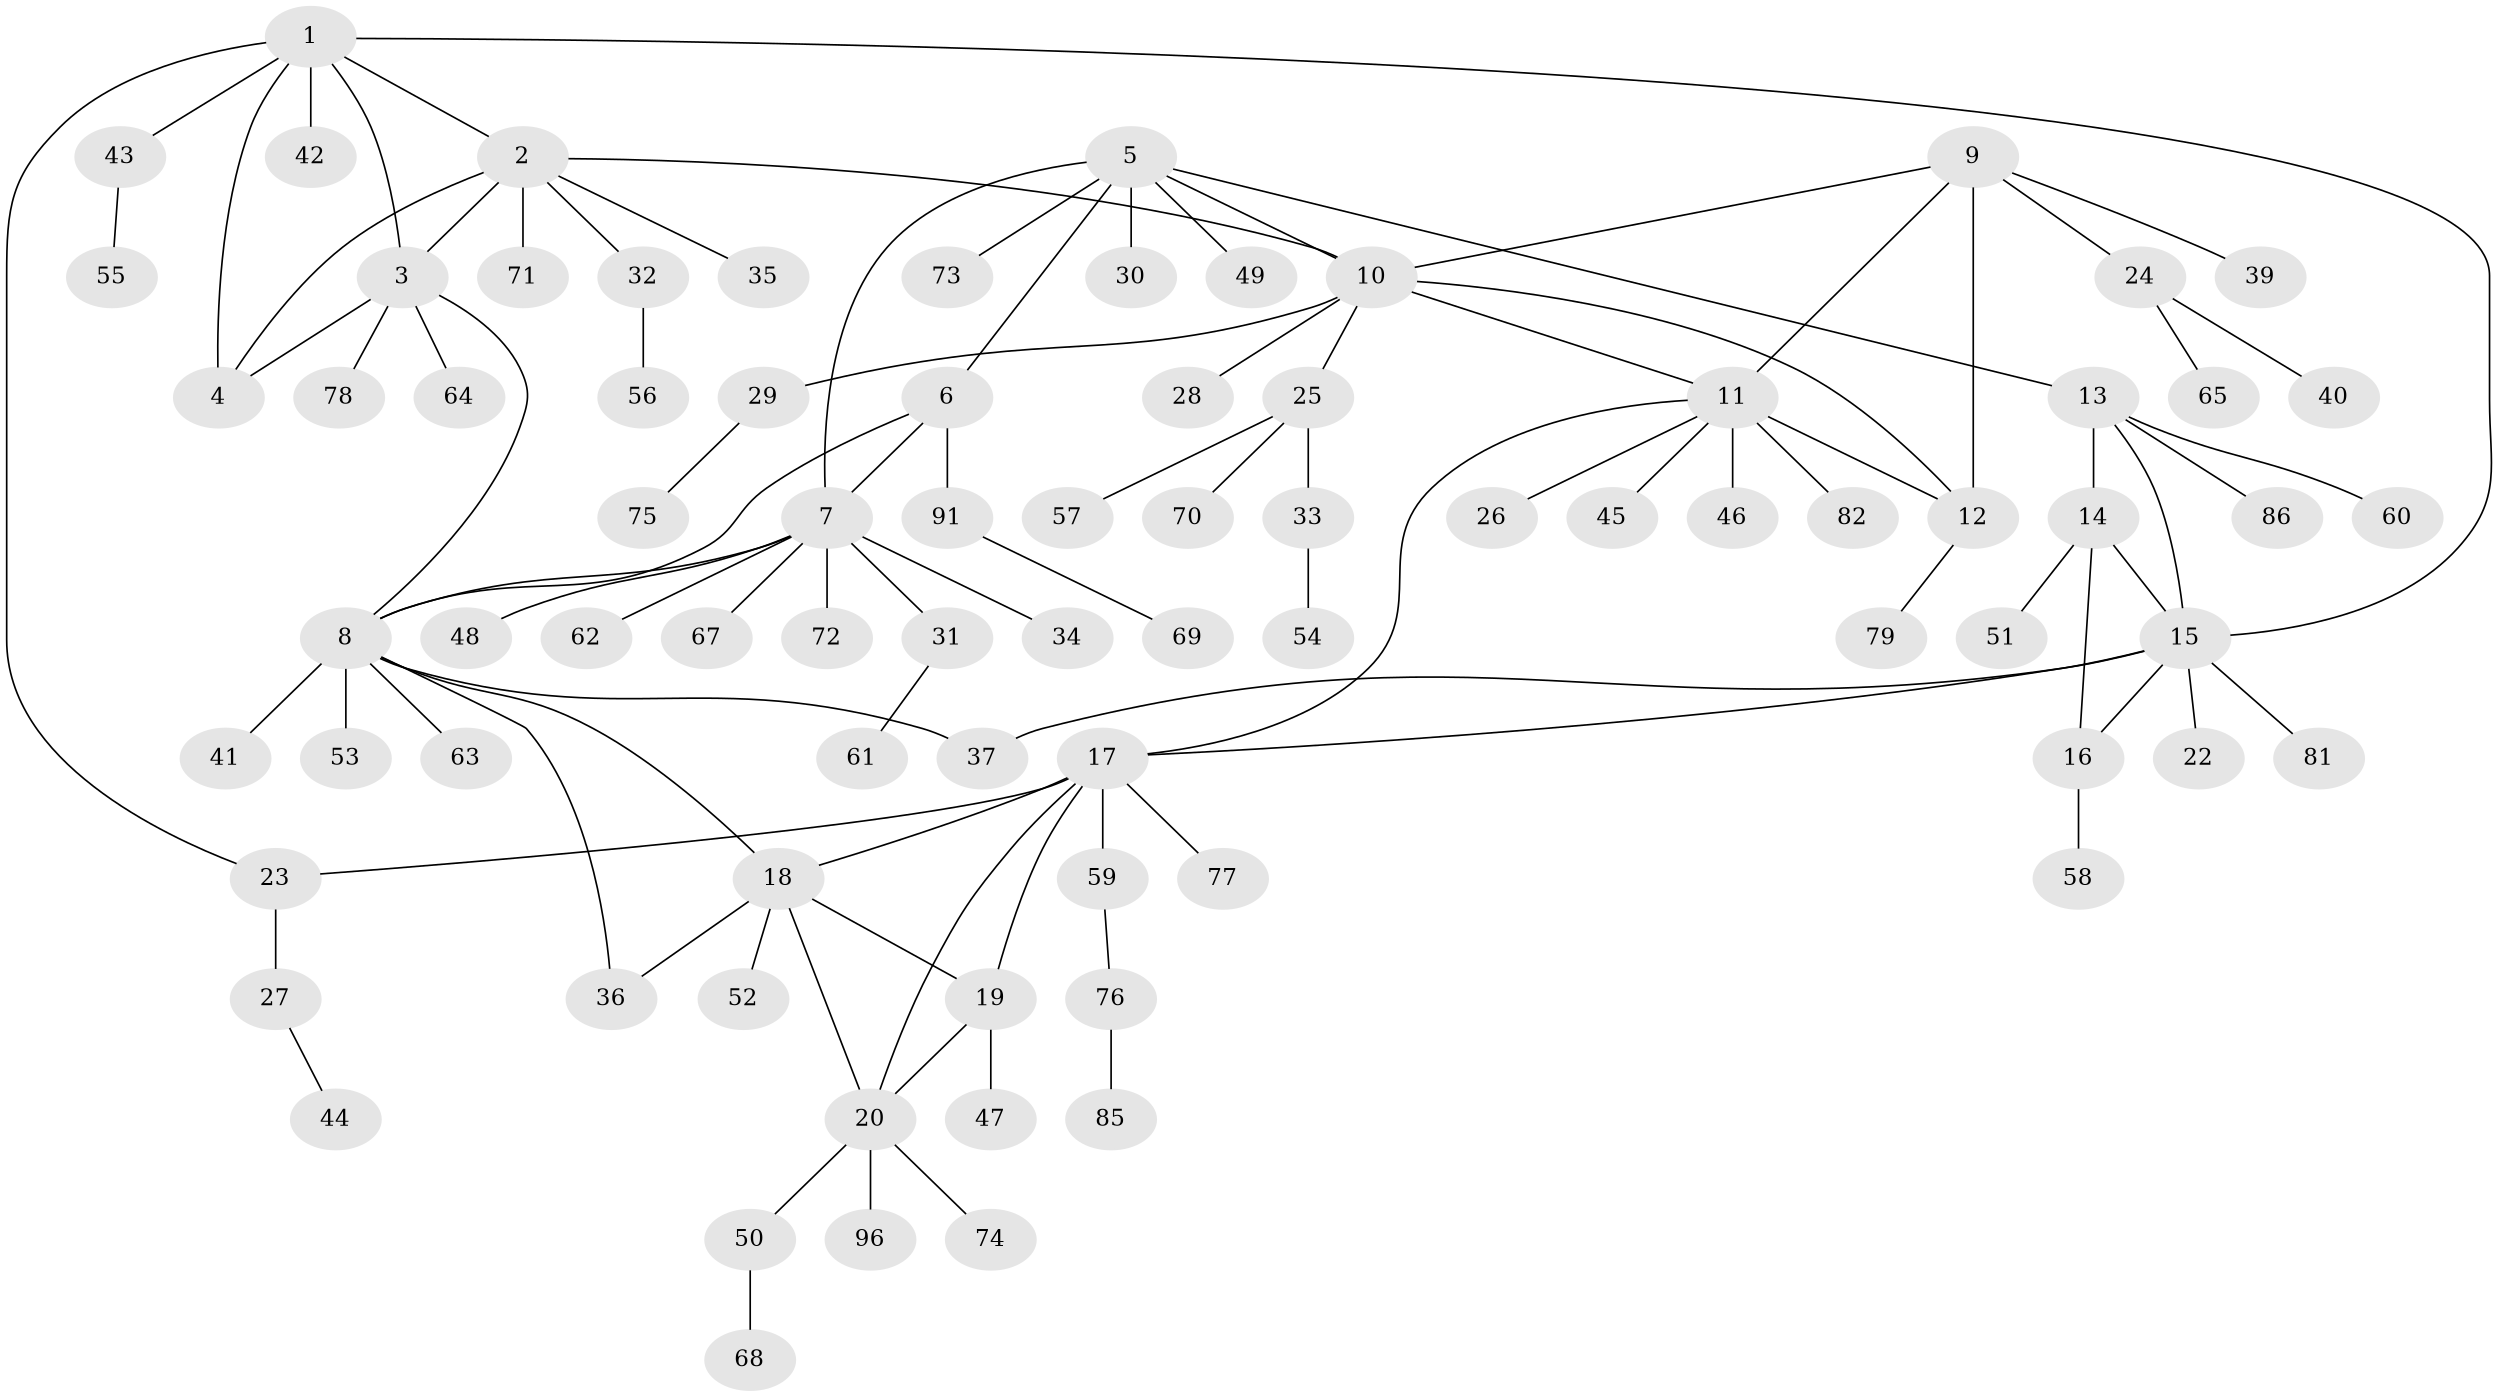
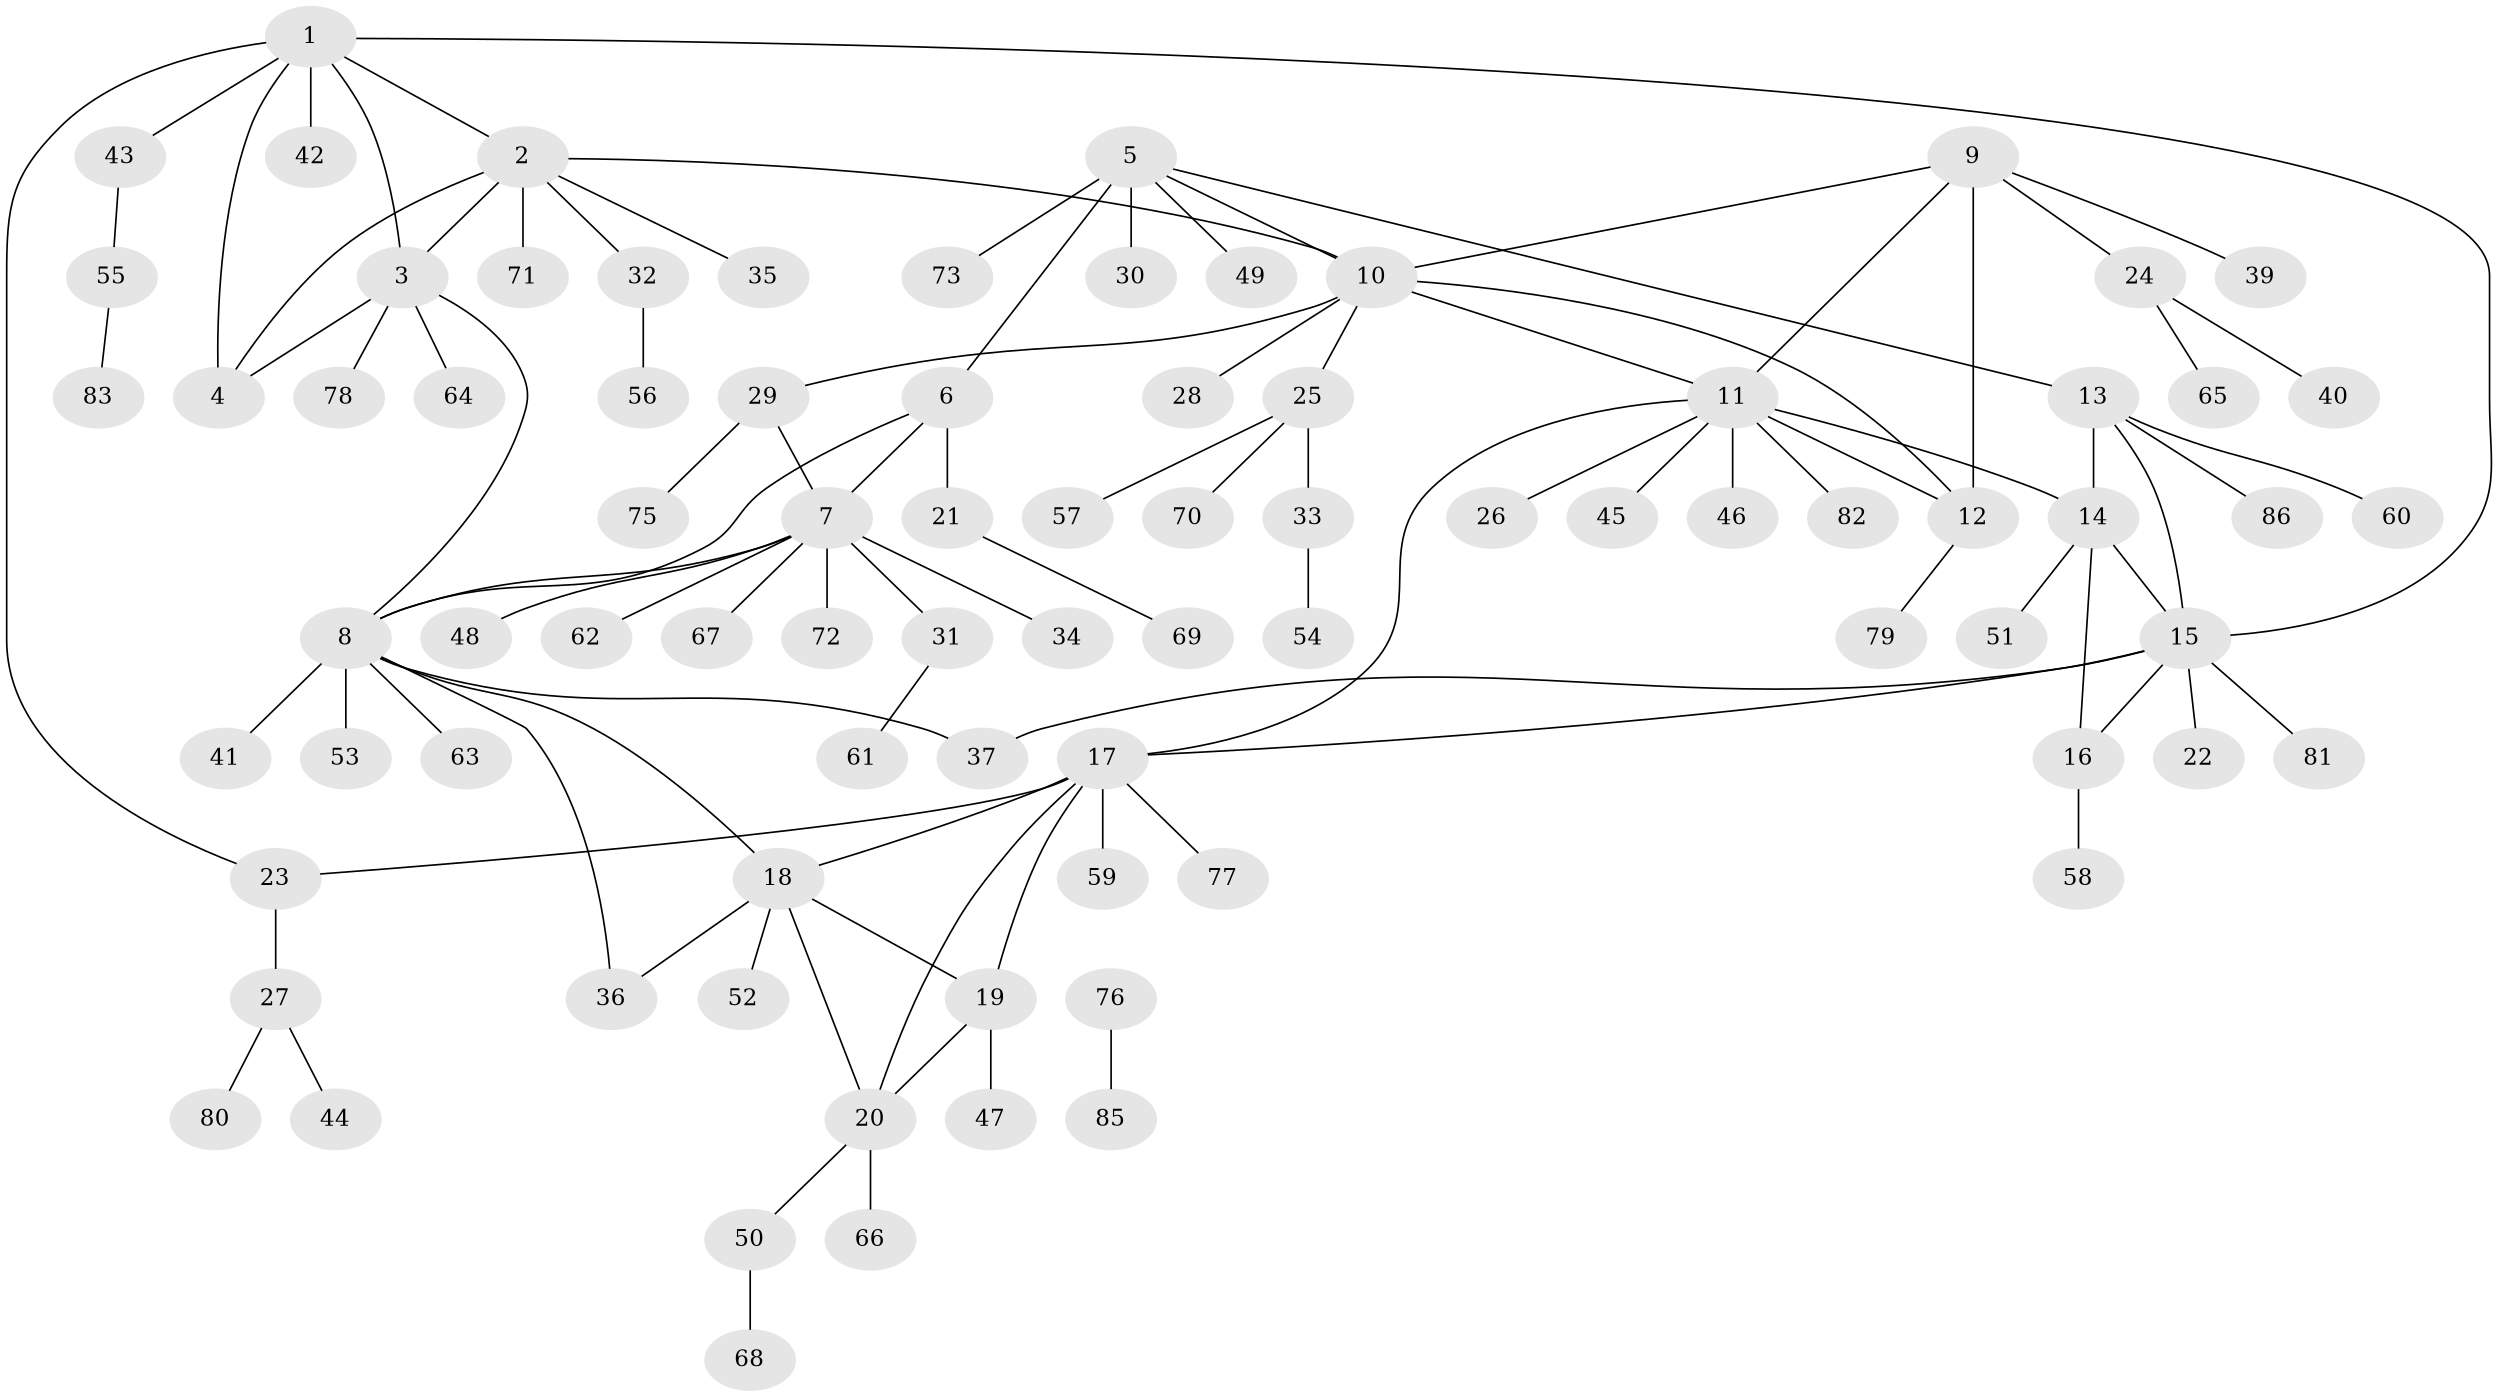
edge "5" -- "7": now "29" -- "7"
node "83": added
edge "11" -- "14": added
node "91": label "91" -> "21"
edge "59" -- "76": removed
node "80": added
node "96": label "96" -> "66"
node "74": removed
